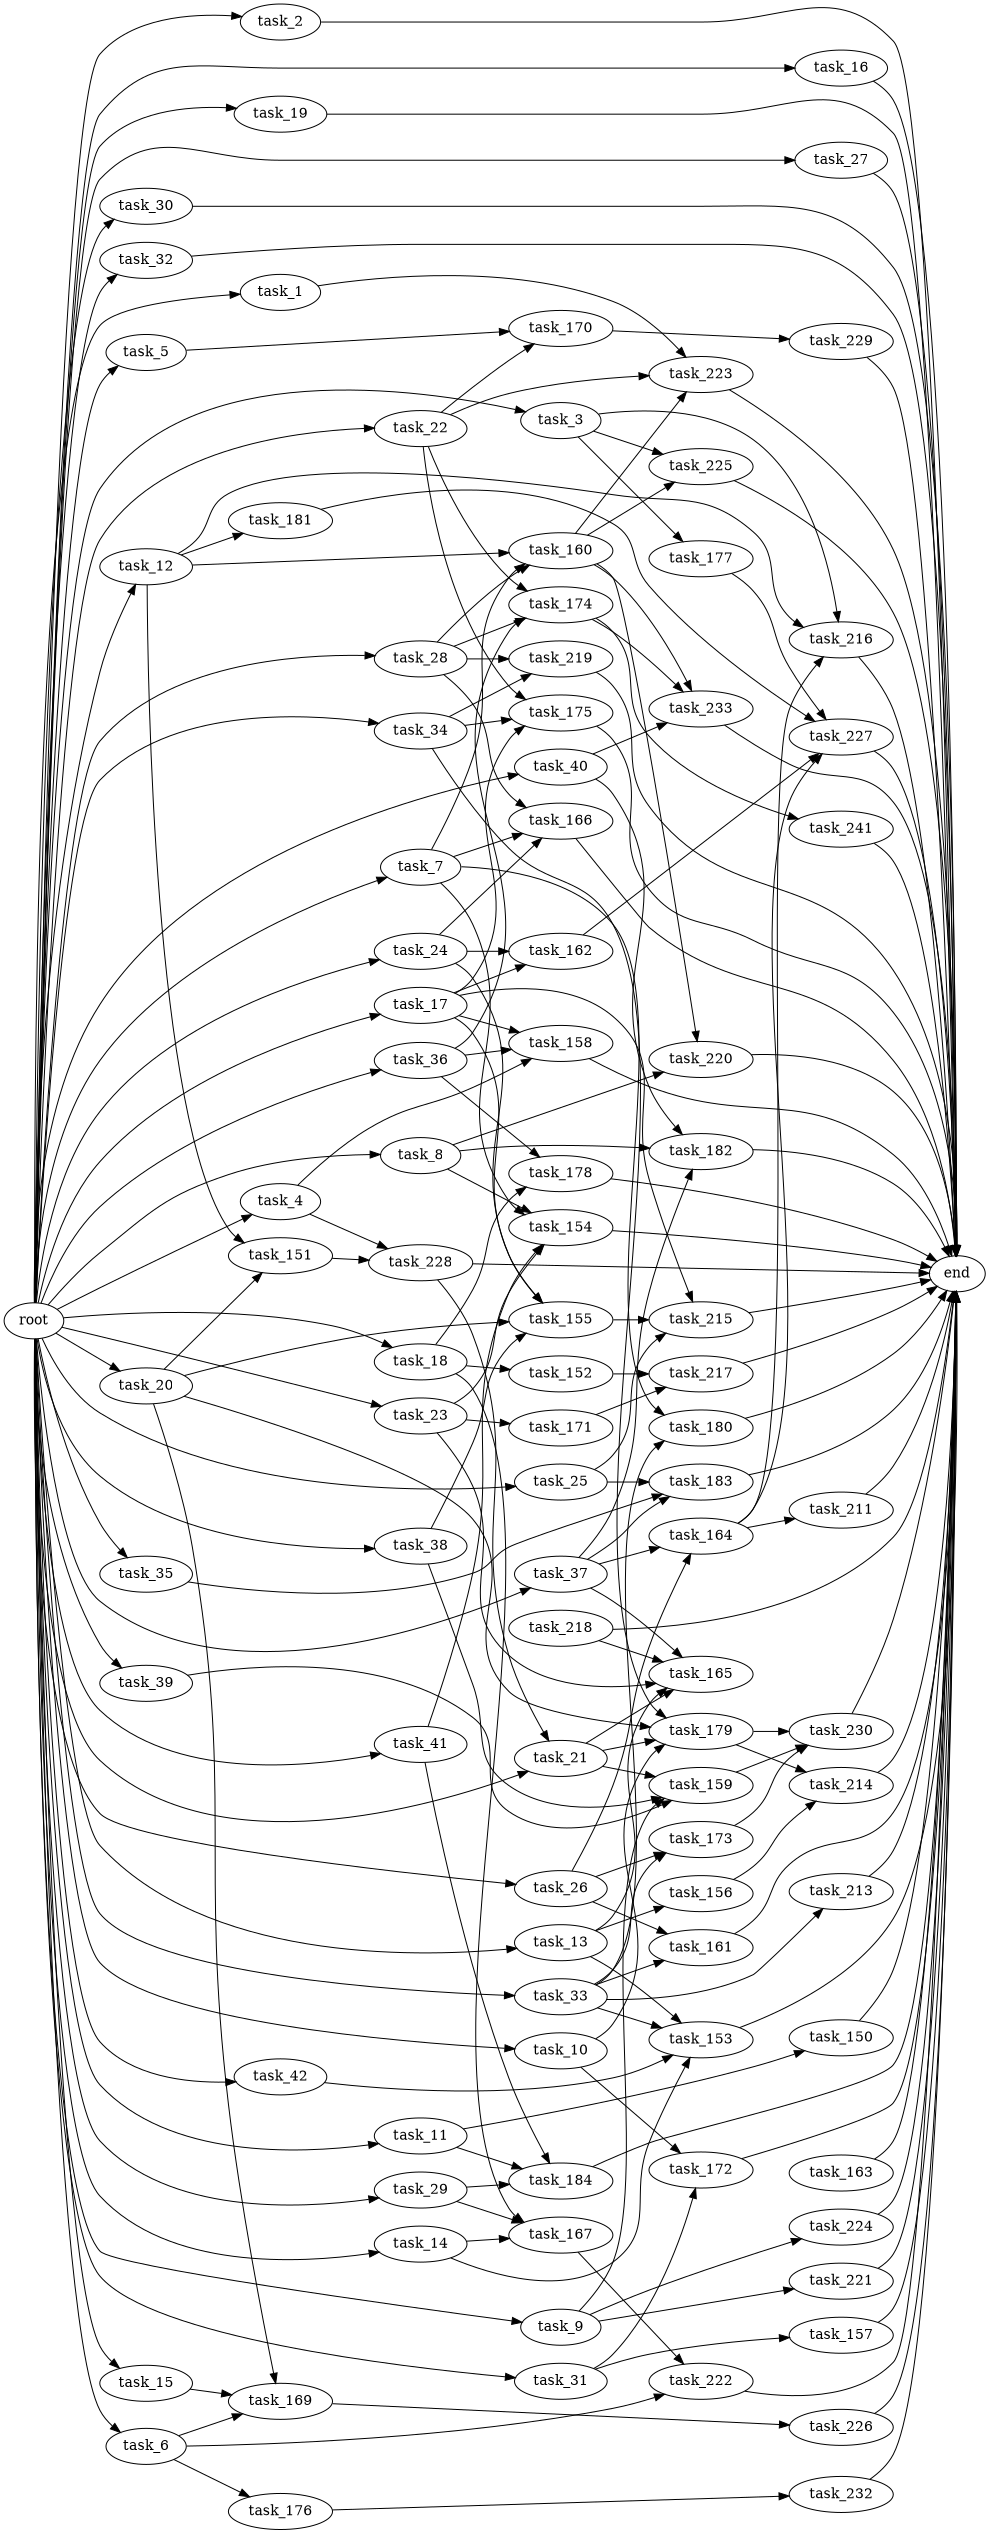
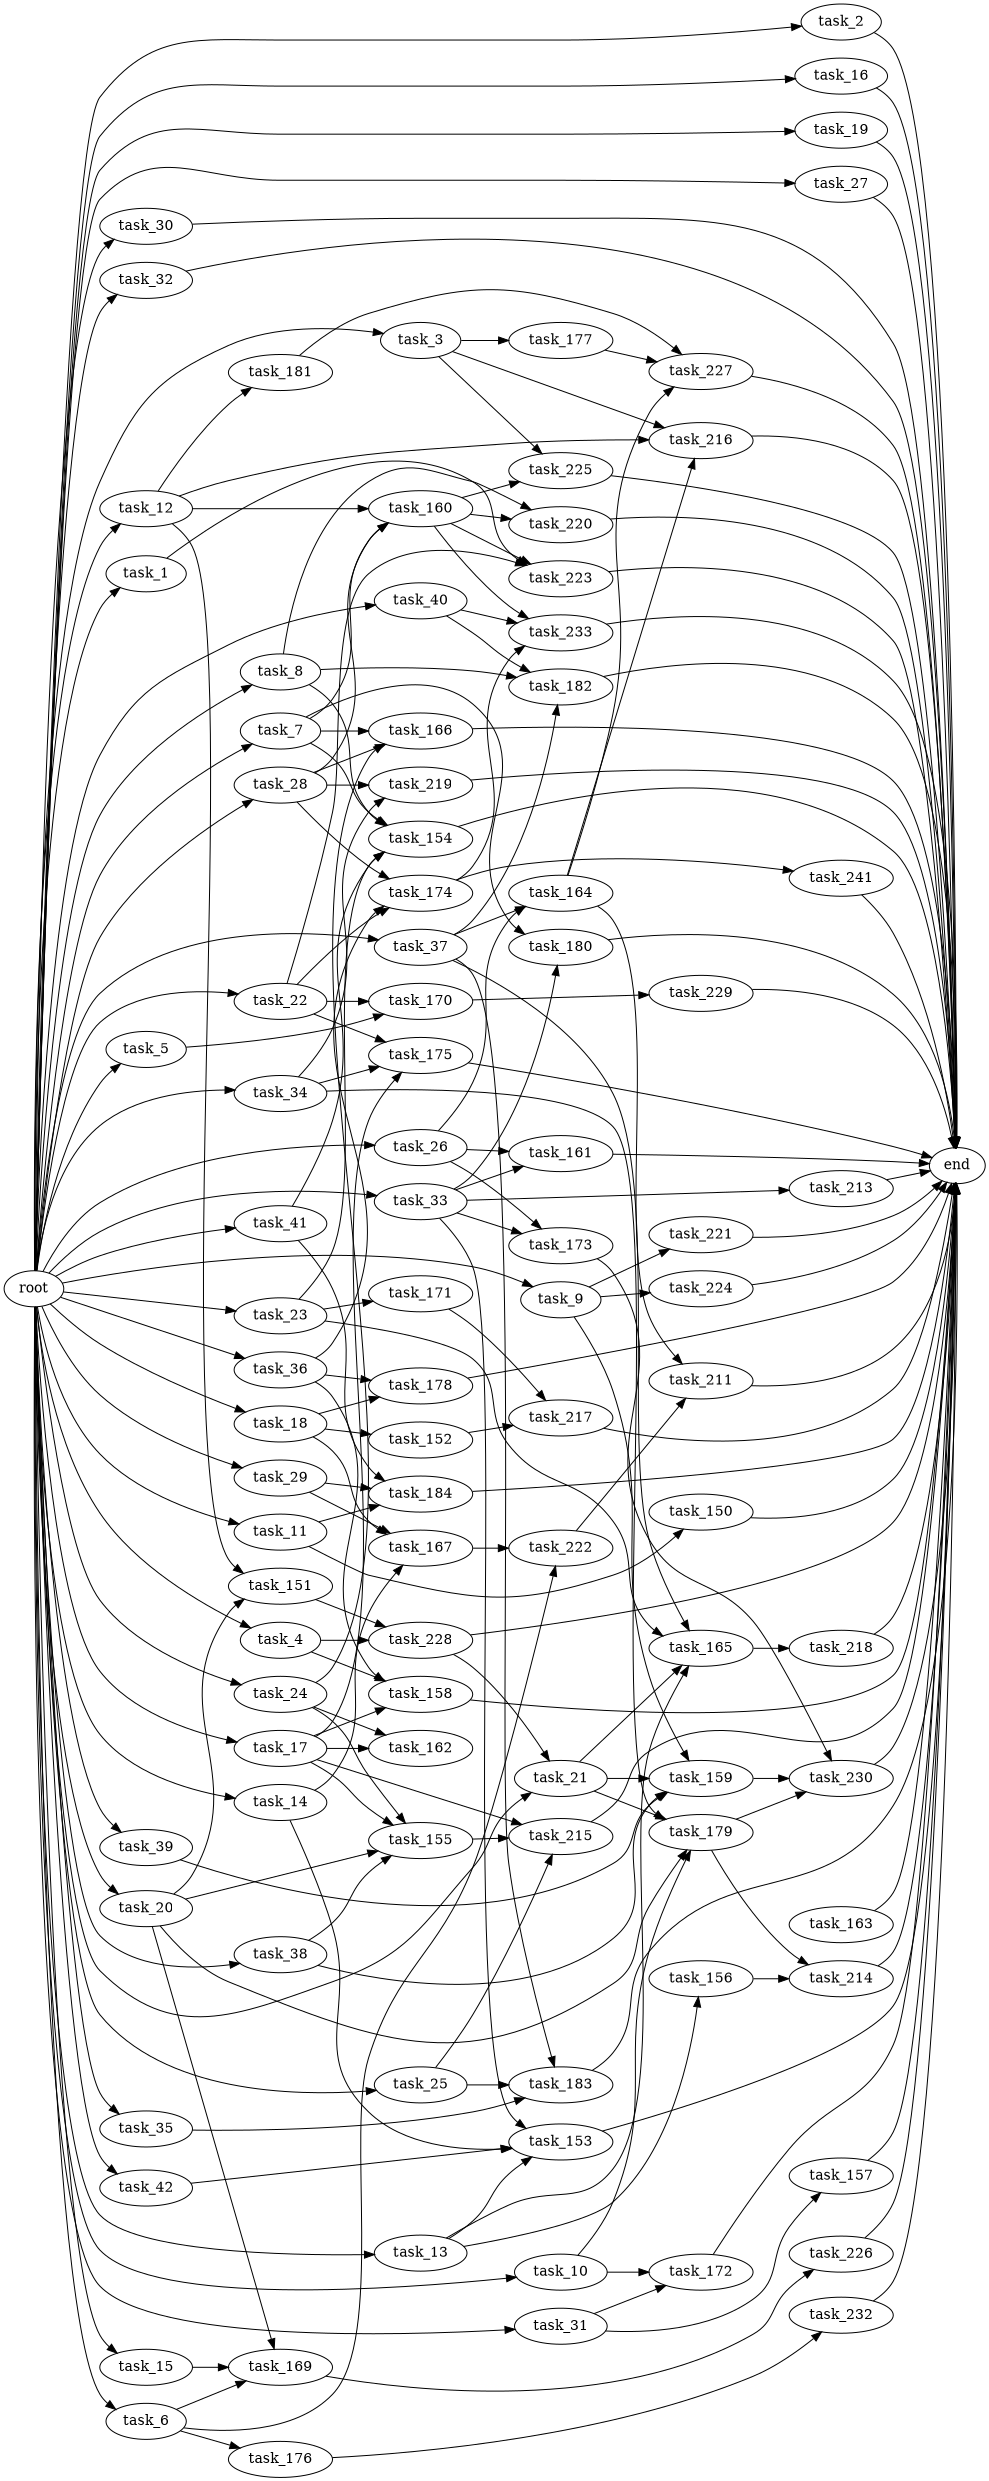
edge "task_162" -> "task_227": removed
edge "task_218" -> "task_165": reversed
edge "task_222" -> "end": now "task_222" -> "task_211"
